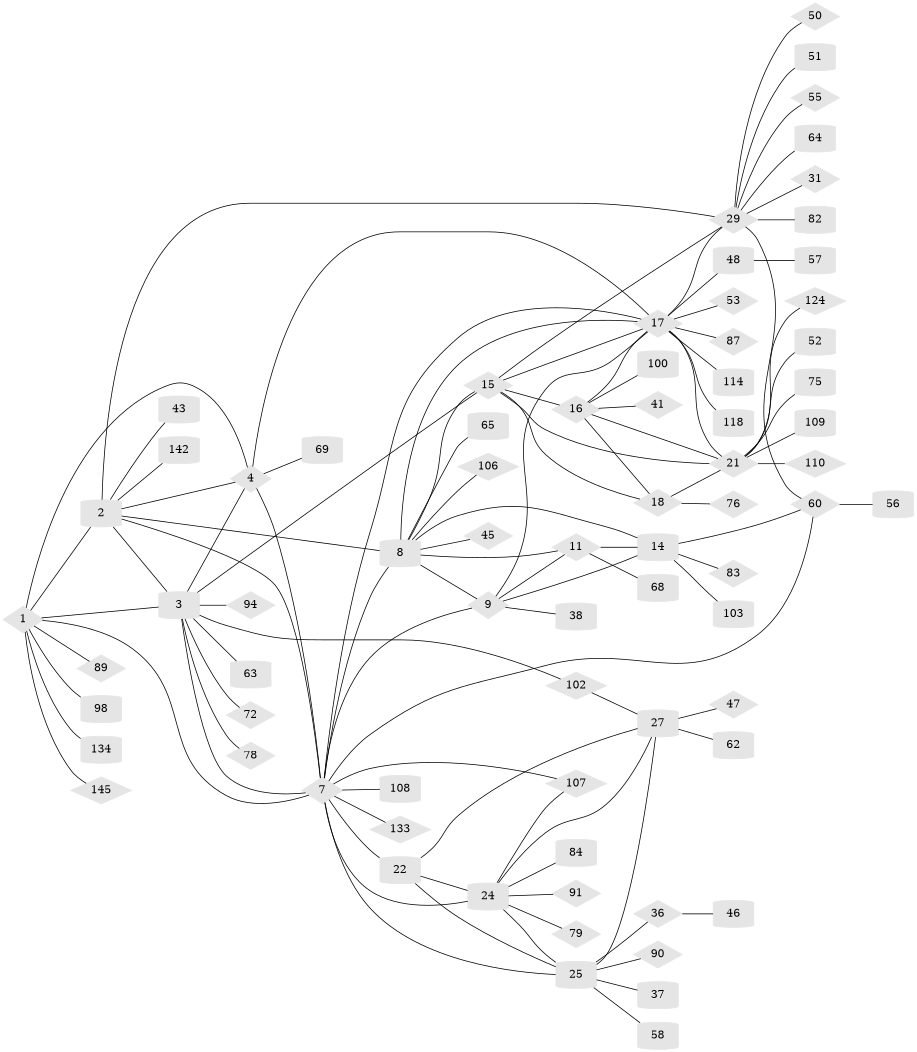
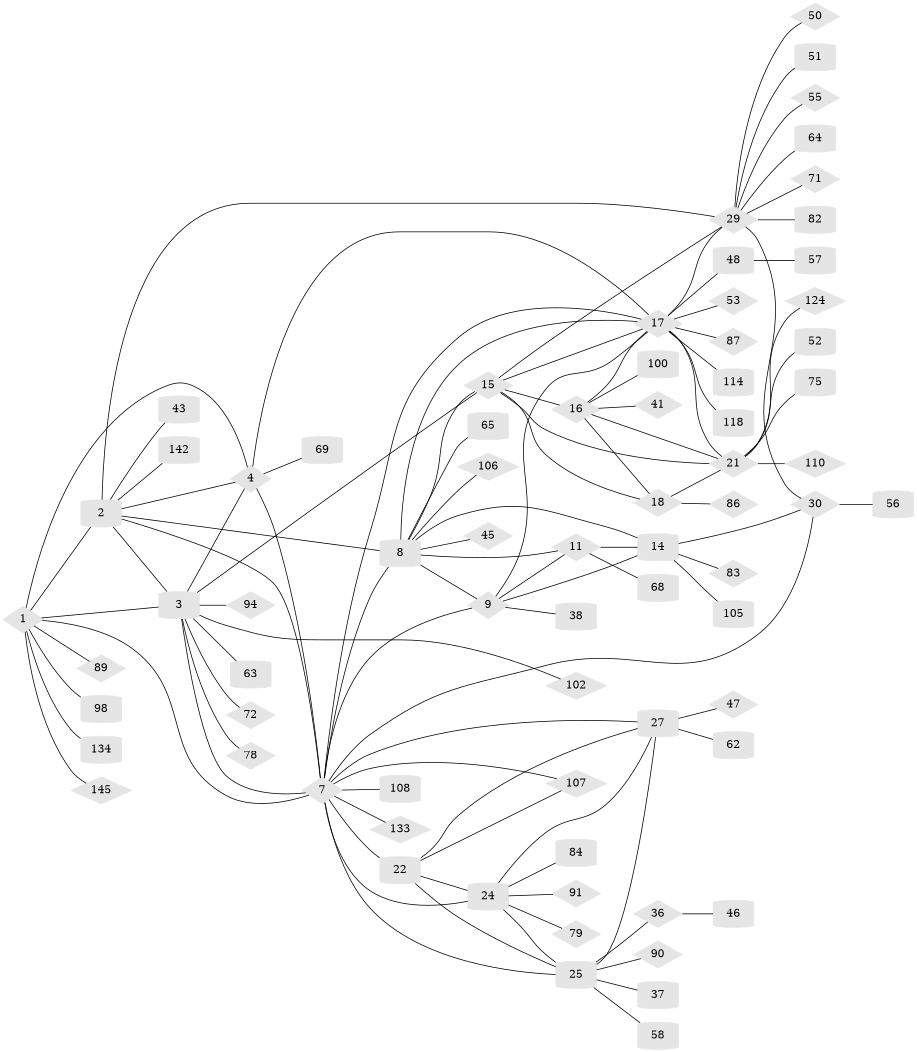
node "31": label "31" -> "71"
node "109": removed
node "76": label "76" -> "86"
node "60": label "60" -> "30"
node "103": label "103" -> "105"
edge "102" -- "27": now "7" -- "27"
edge "107" -- "24": now "107" -- "22"
